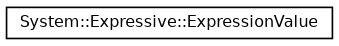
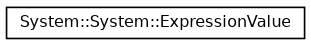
node "System::Expressive::ExpressionValue": label "System::Expressive::ExpressionValue" -> "System::System::ExpressionValue"
